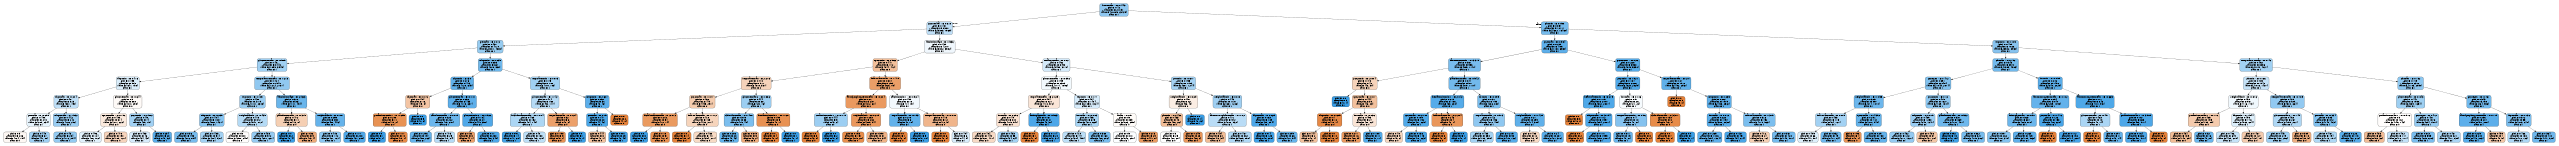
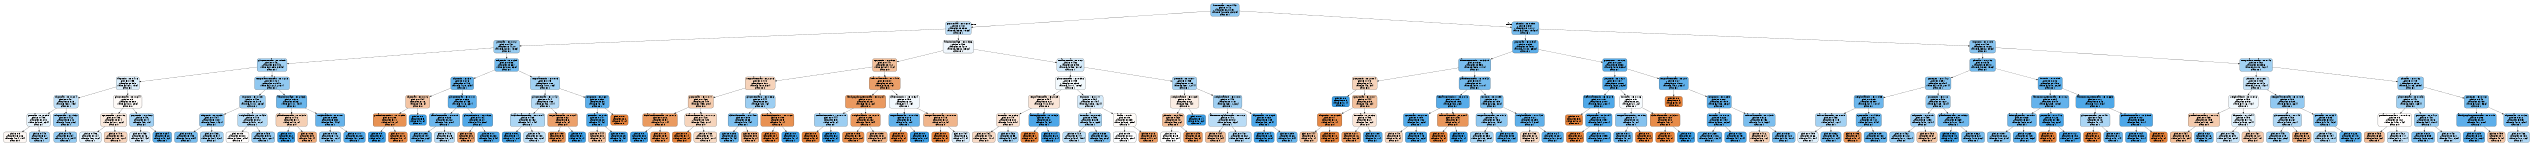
node "gini = 0.334 samples = 418 value = [141, 525] class = 1": removed
